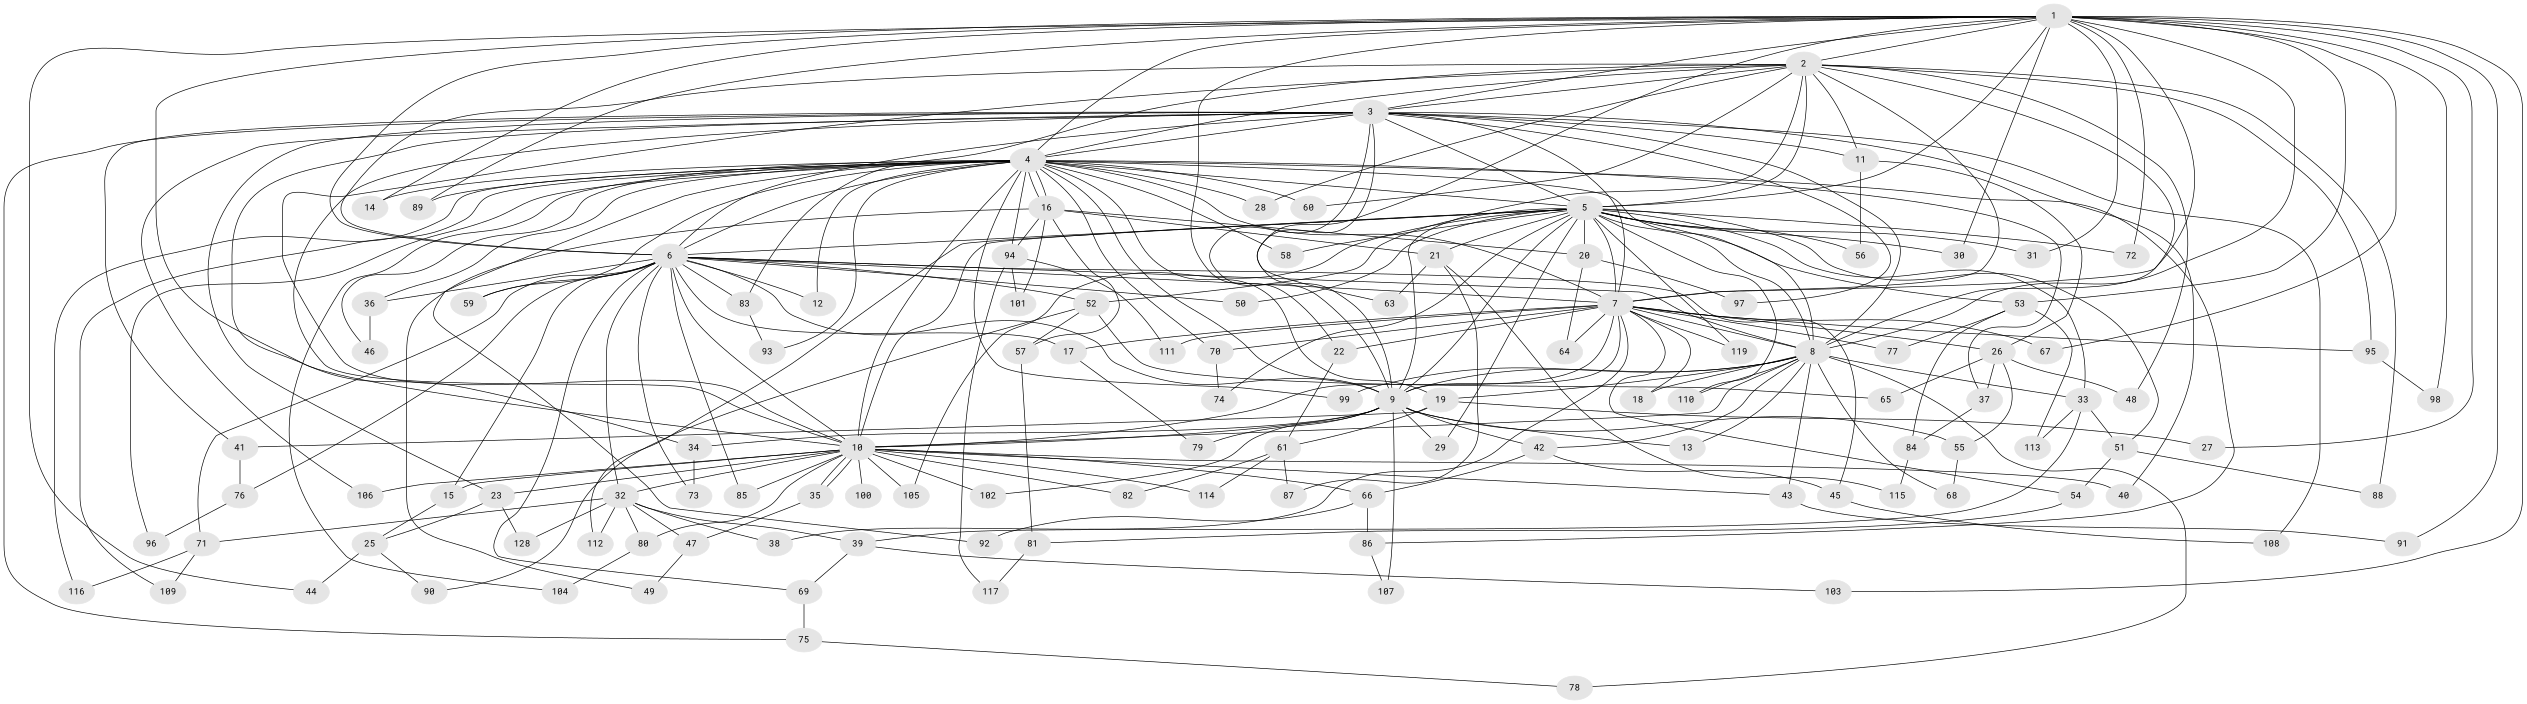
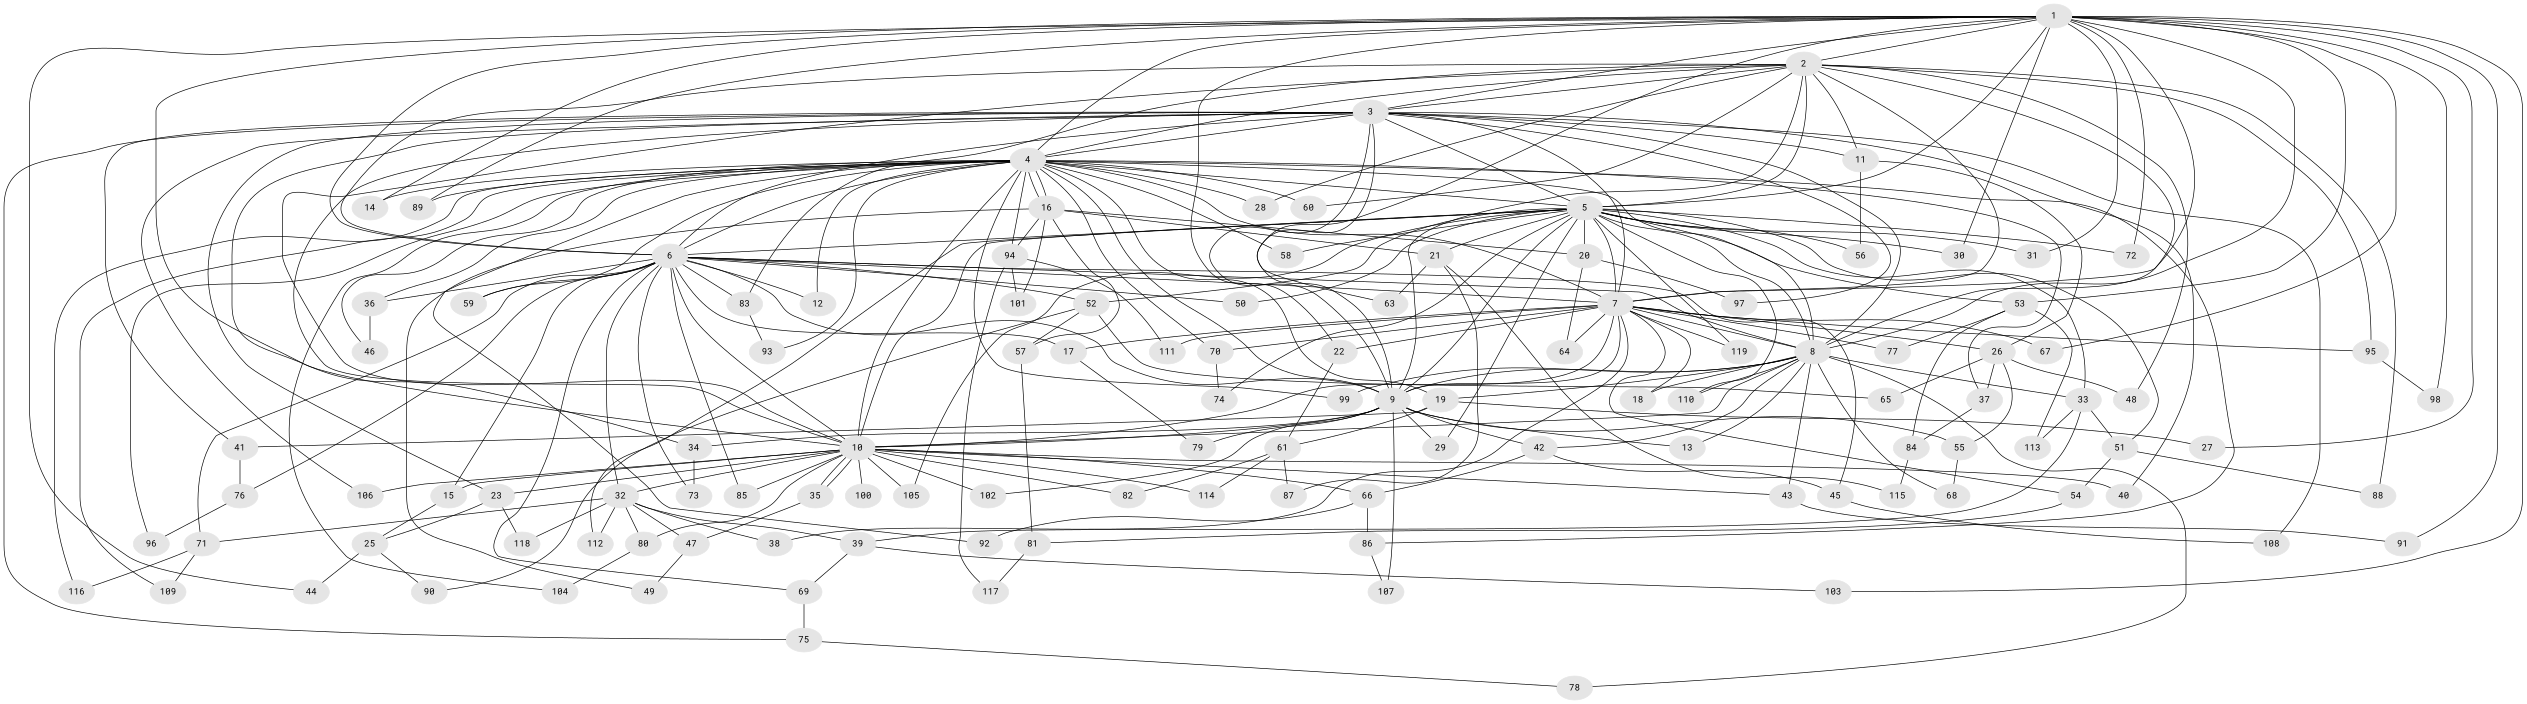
node "128": label "128" -> "118"
